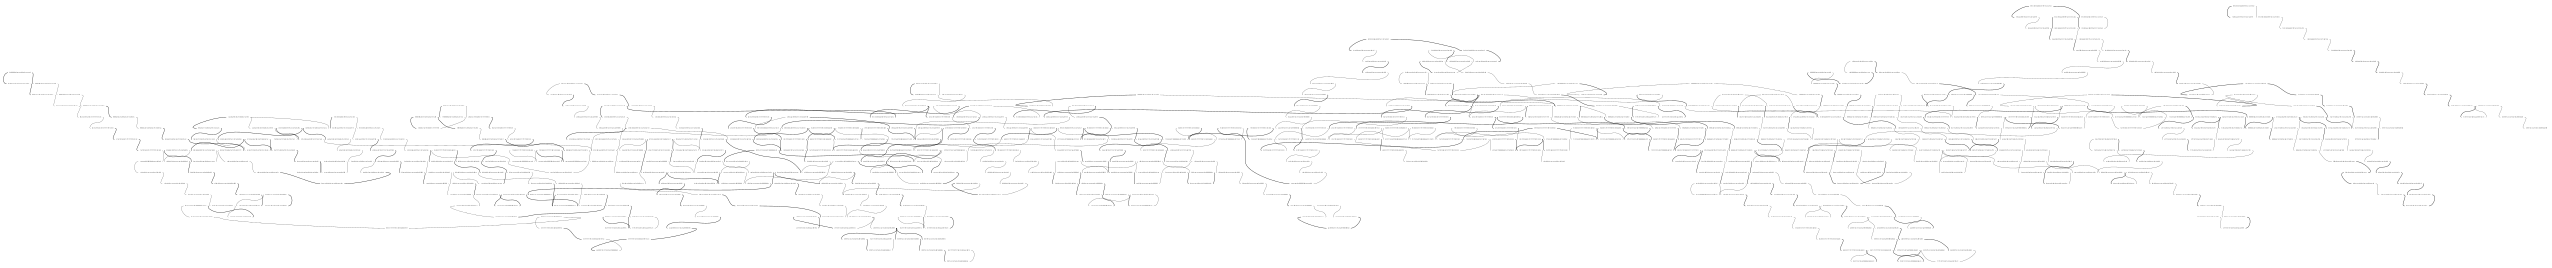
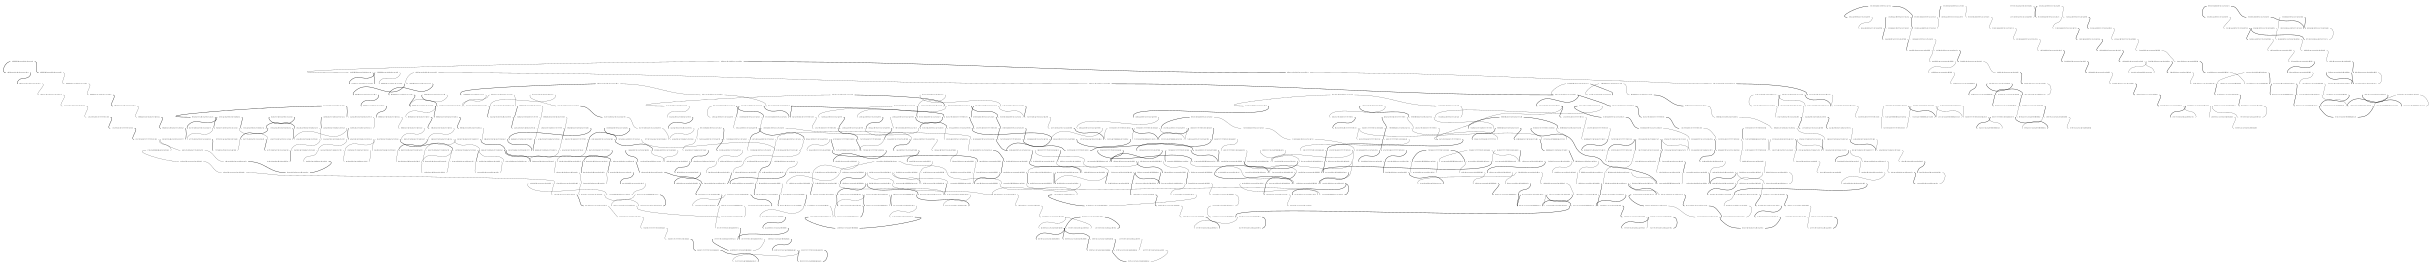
edge "CTATCAGACACTCTTTTTTTAATCACACAGA" -- "CTCTGTGTGATTAAAAAAAGAGTGTCTGATA": removed
edge "CTGATAGCAGCTTCTGAACTGGTTACCTGCC" -- "GCAGGTAACCAGTTCAGAAGCTGCTATCAGA": added
edge "AGCTTCTGAACTGGTTACCTGCCGTGAGTAA" -- "GCTTCTGAACTGGTTACCTGCCGTGAGTAAA": removed
edge "CAGCTTCTGAACTGGTTACCTCCGTGAGTAA" -- "AGCTTCTGAACTGGTTACCTCCGTGAGTAAA": style solid -> bold
edge "AGACATATTGCCCGTTCGCAAGTCAGAATGA" -- "CATTCTGACTTGCGAACGGGCAATATGTCTC": style bold -> solid
node "AATATGTCTCTTGTGGATTAAAAAAAGAGTG": added
edge "GCAATATGTCTCTGTGTGGATAAAAAGAAGA" -- "CAATATGTCTCTGTGTGGATAAAAAGAAGAG": removed
